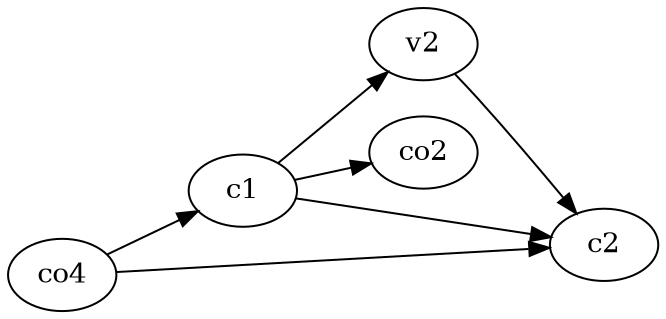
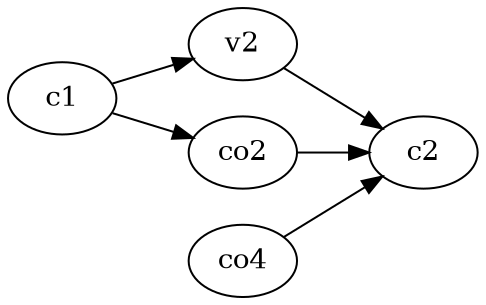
edge "c1" -> "c2": now "co2" -> "c2"
edge "co4" -> "c1": removed
